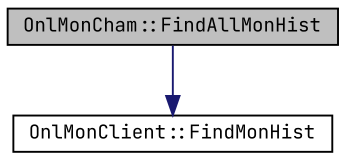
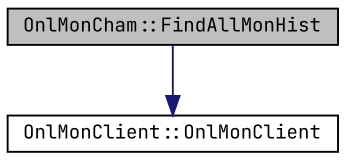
node "OnlMonClient::FindMonHist": label "OnlMonClient::FindMonHist" -> "OnlMonClient::OnlMonClient"
